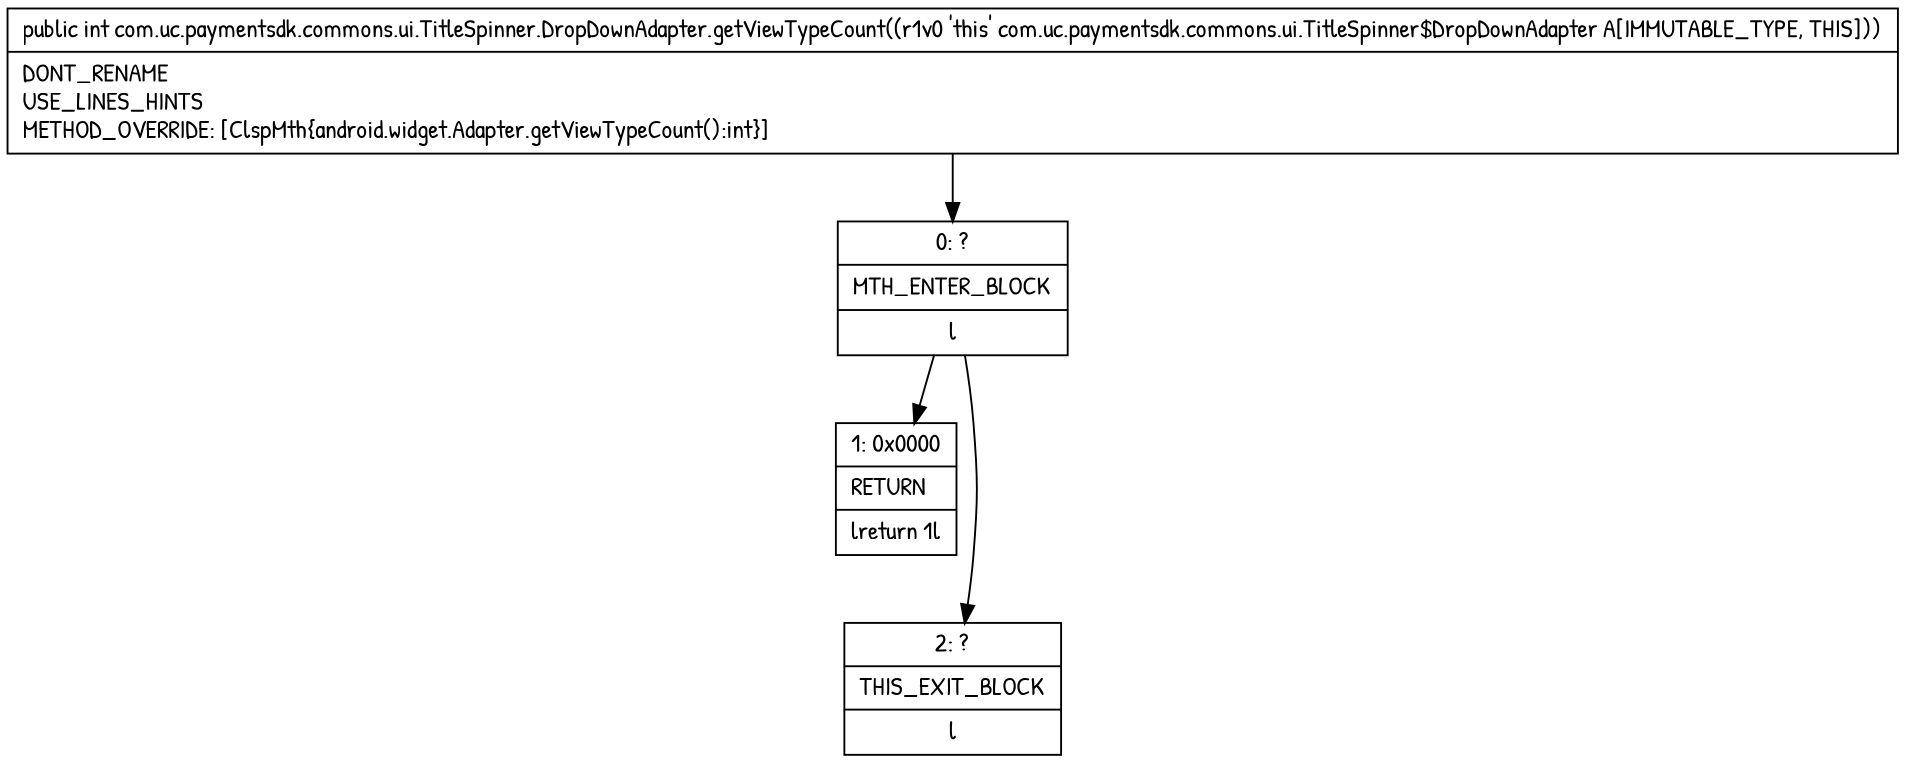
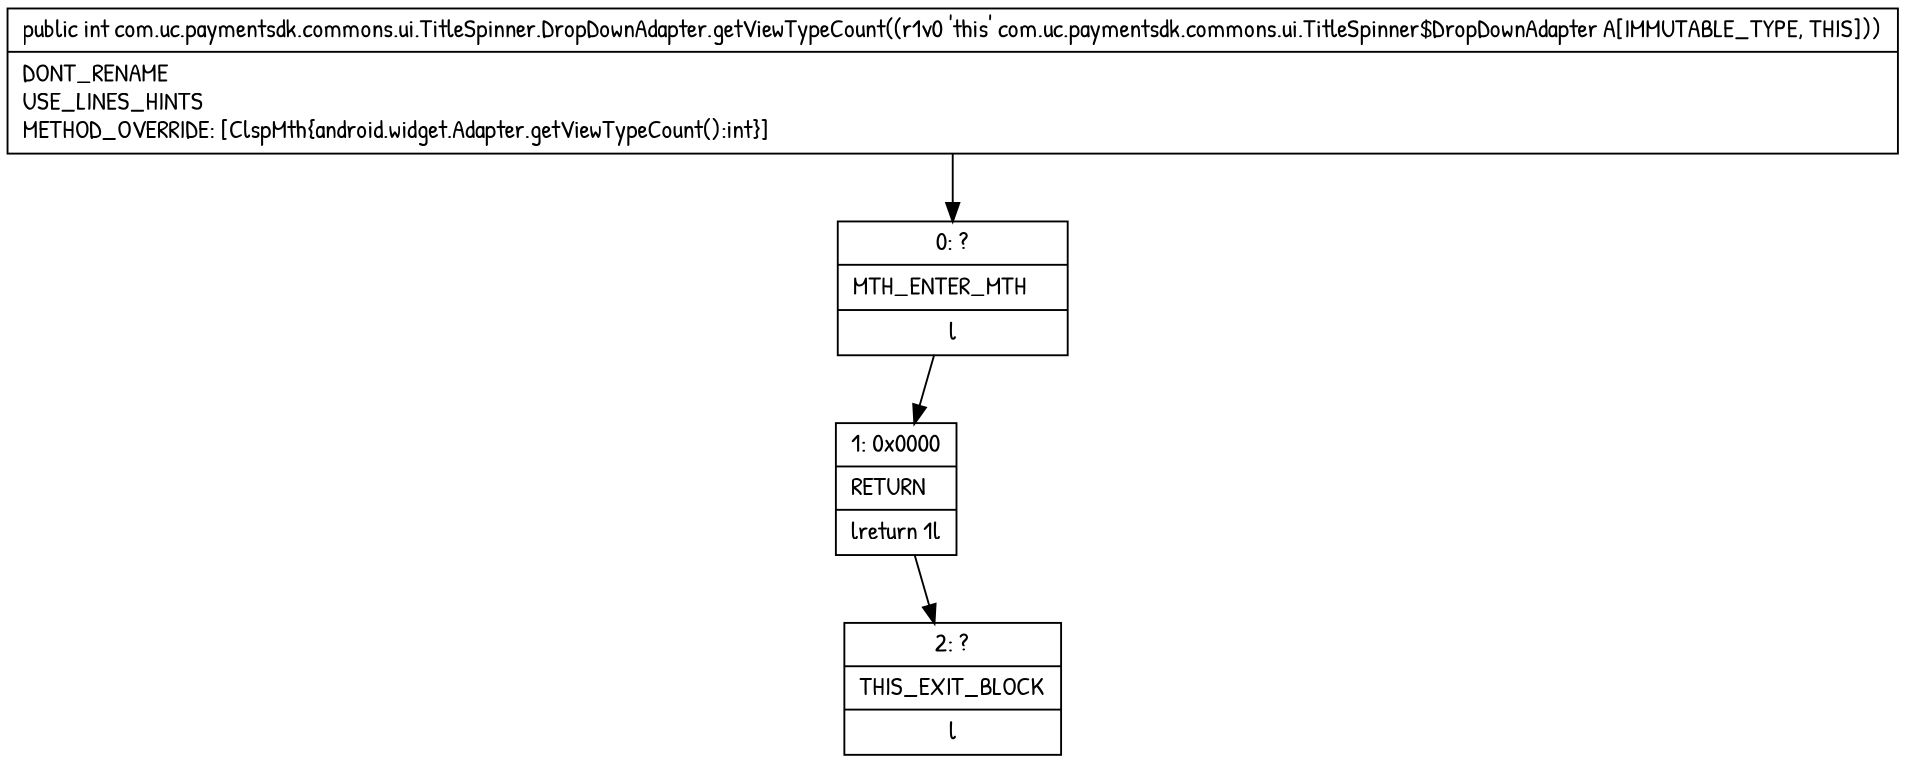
node "0: ?": text "MTH_ENTER_BLOCK" -> "MTH_ENTER_MTH"
edge "0: ?" -> "2: ?": now "1: 0x0000" -> "2: ?"
